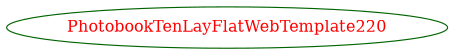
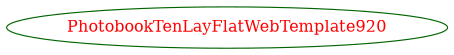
node "PhotobookTenLayFlatWebTemplate220": label "PhotobookTenLayFlatWebTemplate220" -> "PhotobookTenLayFlatWebTemplate920"
